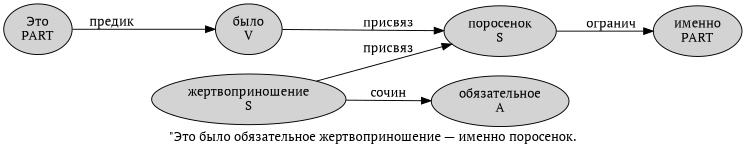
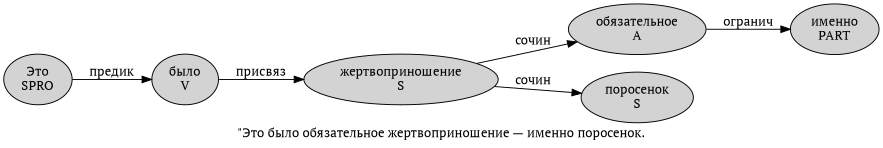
node "Это PART": label "Это PART" -> "Это SPRO"
edge "было V" -> "поросенок S": now "было V" -> "жертвоприношение S"
edge "поросенок S" -> "именно PART": now "обязательное A" -> "именно PART"
edge "жертвоприношение S" -> "поросенок S": label "присвяз" -> "сочин"
